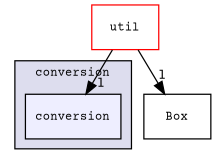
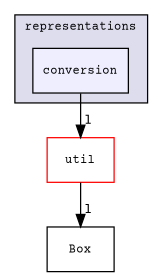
edge "util" -> "conversion": reversed
cluster "conversion": label "conversion" -> "representations"
